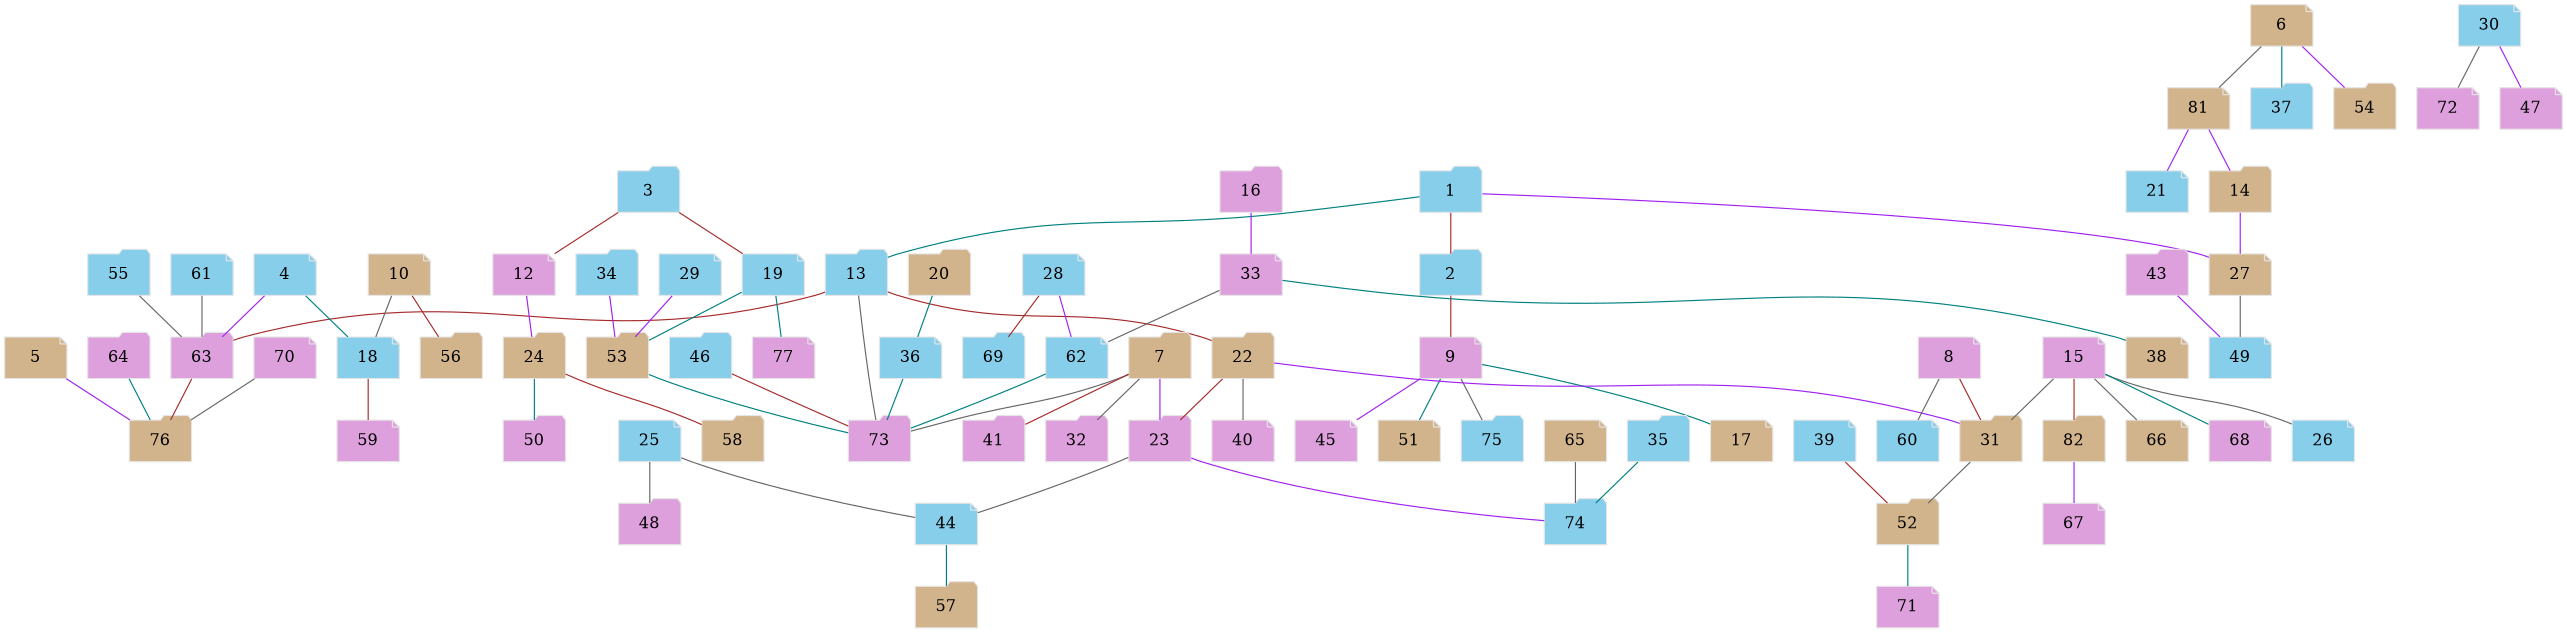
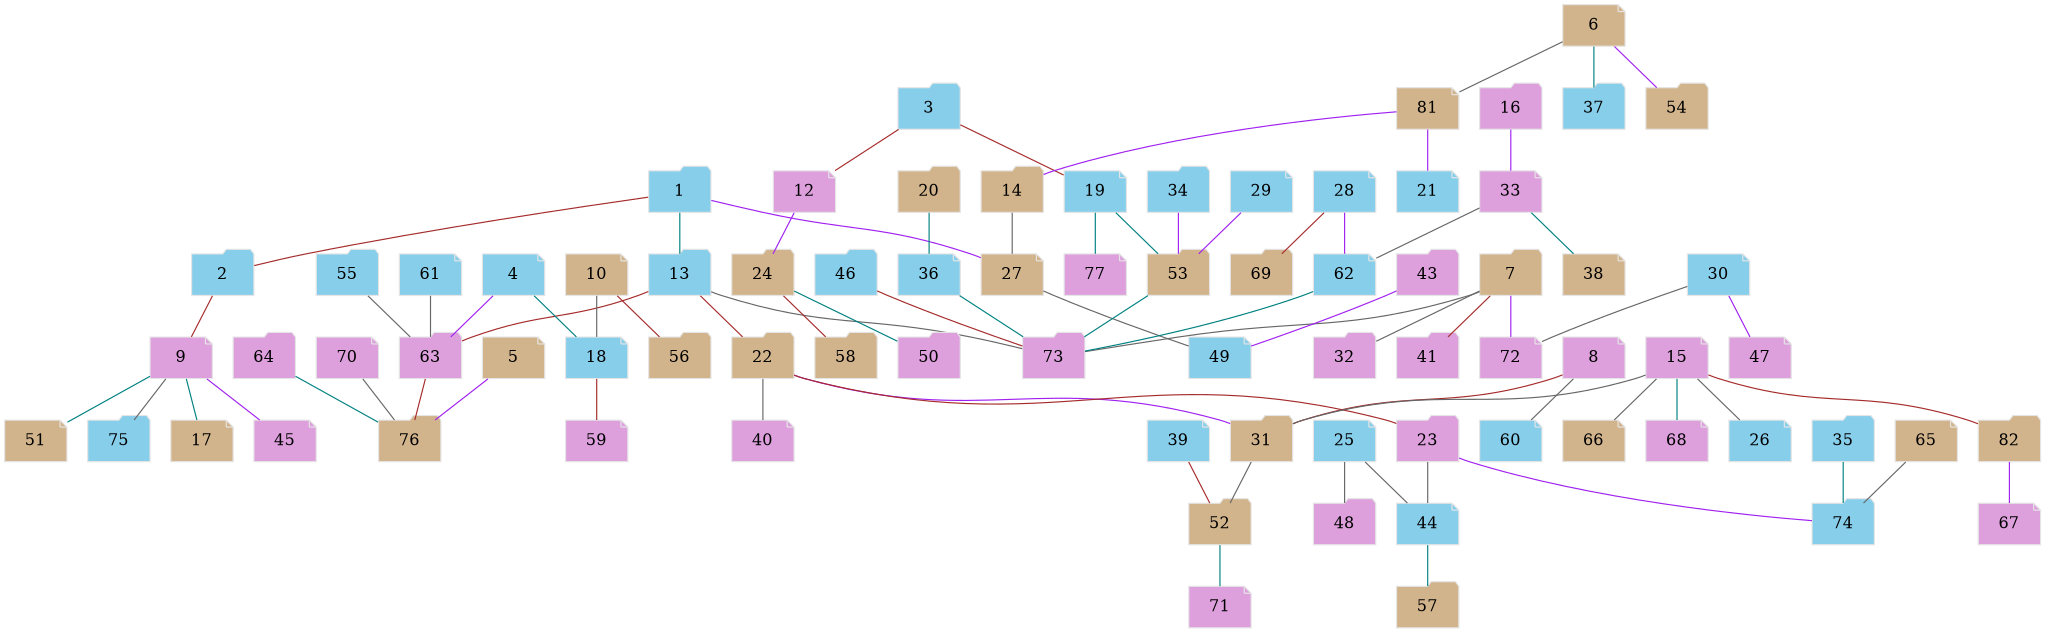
edge "14" -- "27": color purple -> gray40
node "69": fillcolor skyblue -> tan
edge "7" -- "23": now "7" -- "72"
